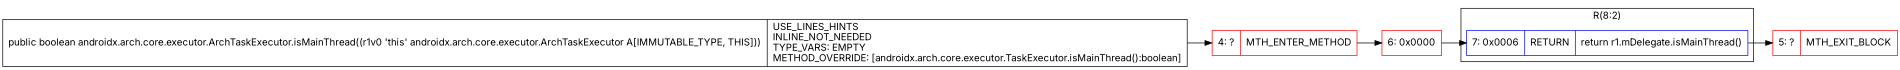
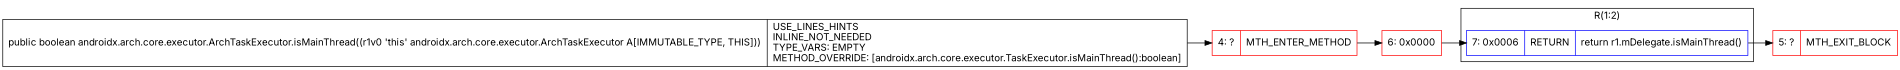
cluster "R(8:2)": label "R(8:2)" -> "R(1:2)"
